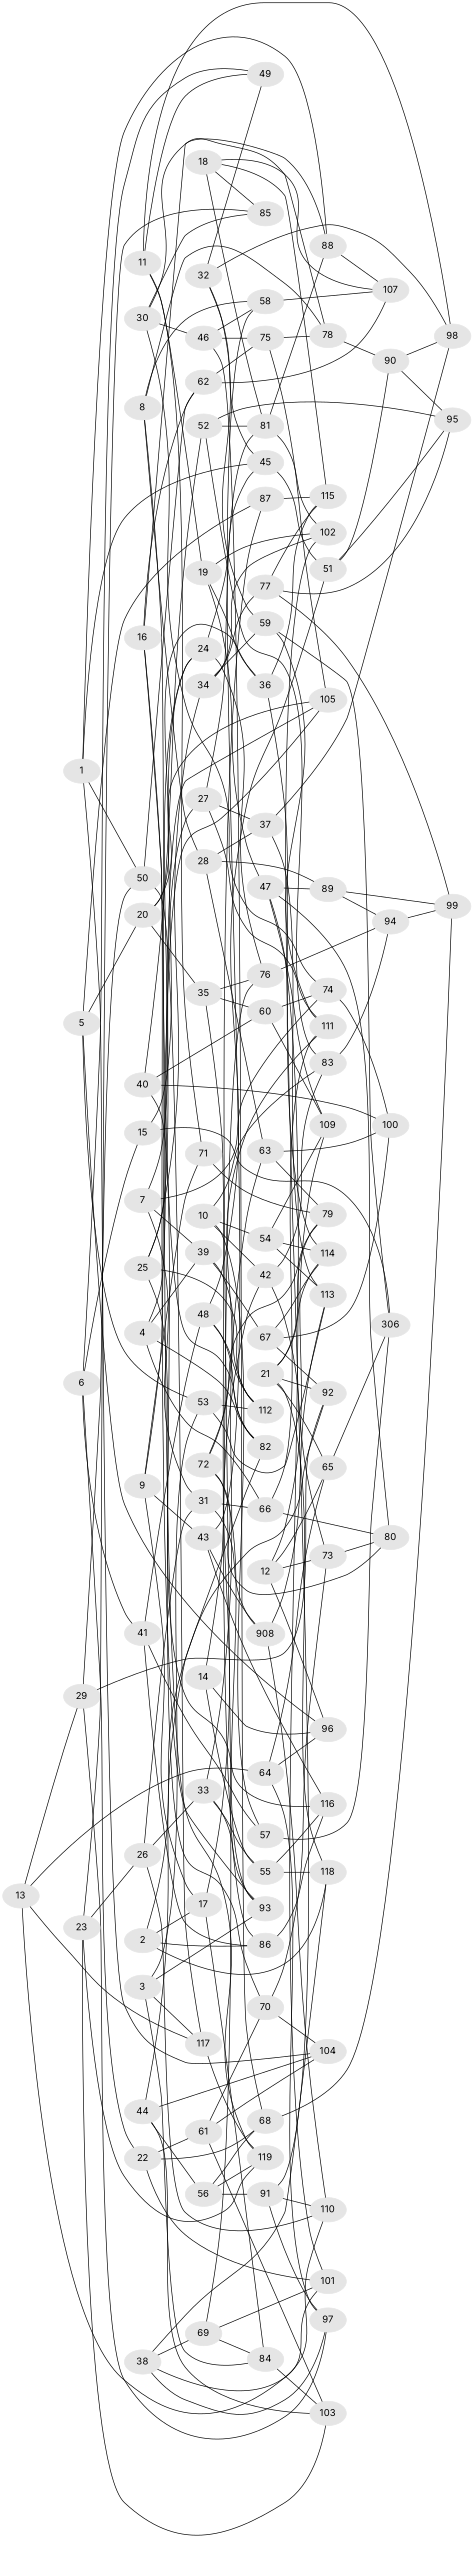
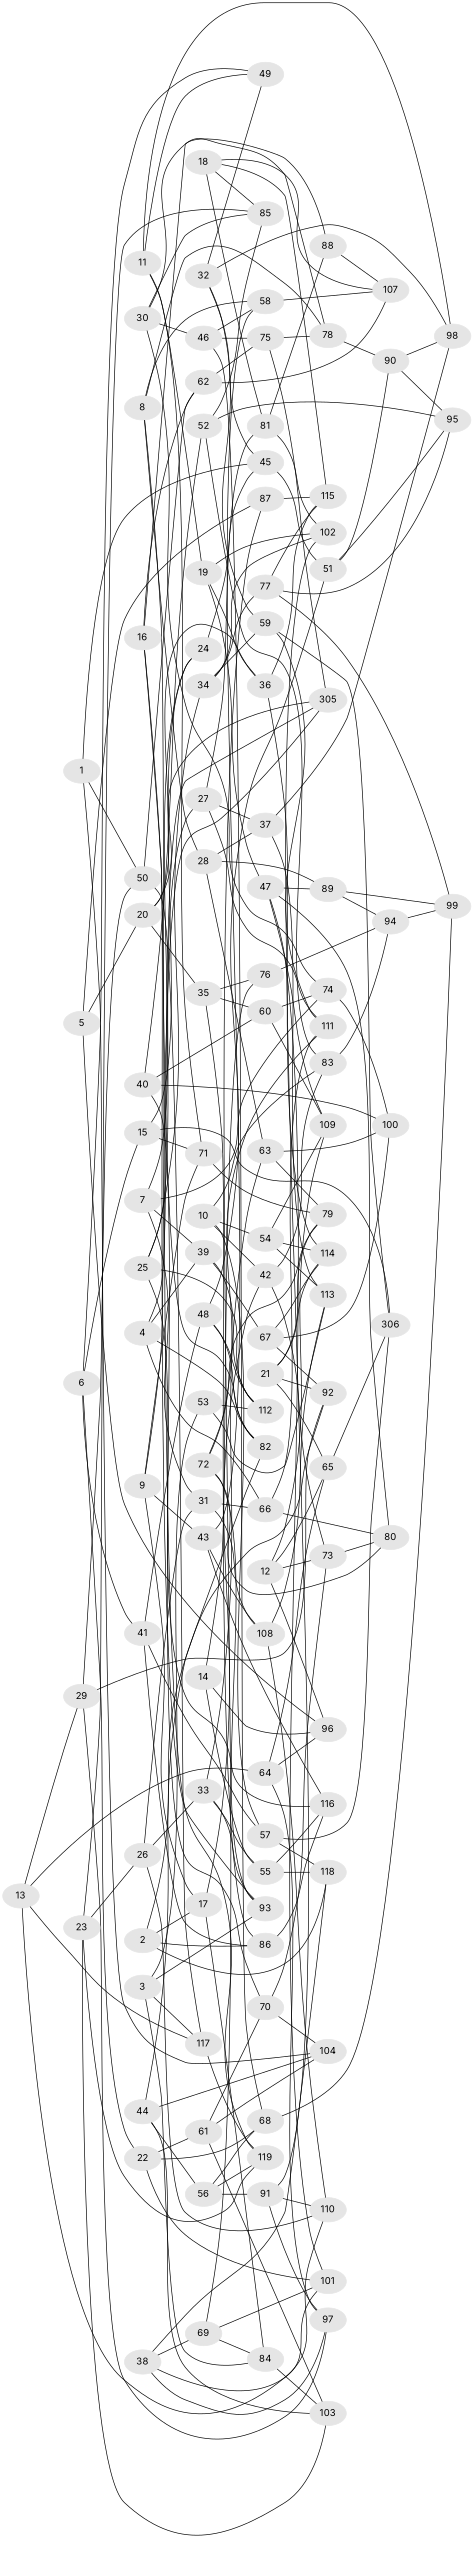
edge "88" -- "1": removed
edge "52" -- "81": now "52" -- "85"
node "105": label "105" -> "305"
edge "24" -- "76": removed
edge "15" -- "71": added
edge "5" -- "53": removed
edge "21" -- "118": now "57" -- "118"
node "908": label "908" -> "108"
